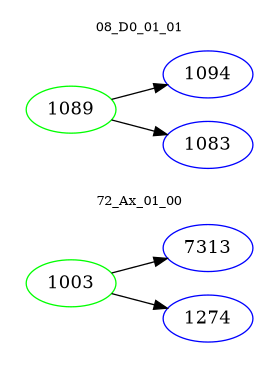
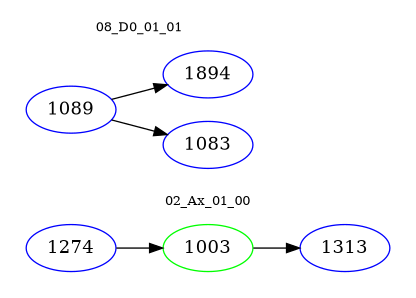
node "1094": label "1094" -> "1894"
node "1089": color green -> blue
cluster "72_Ax_01_00": label "72_Ax_01_00" -> "02_Ax_01_00"
node "7313": label "7313" -> "1313"
edge "1003" -> "1274": reversed
